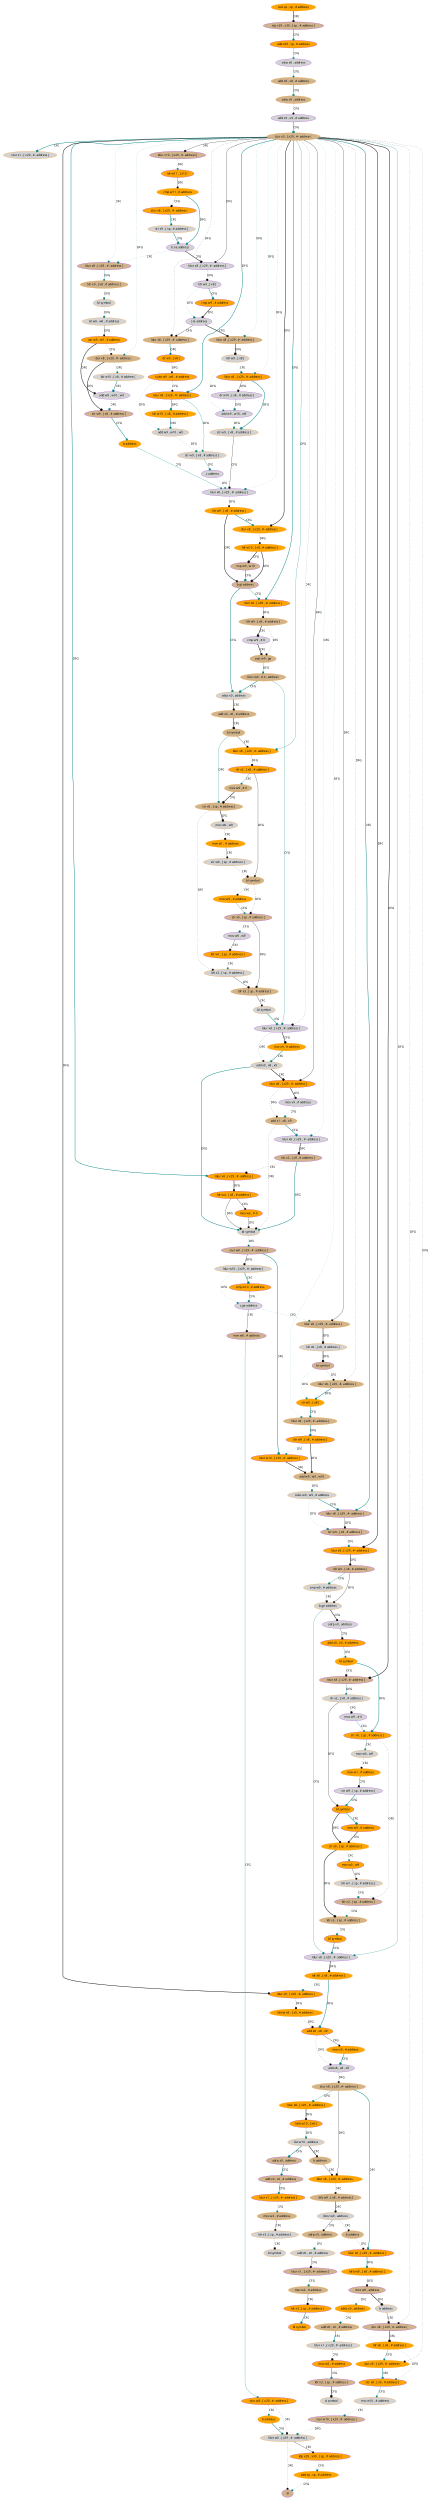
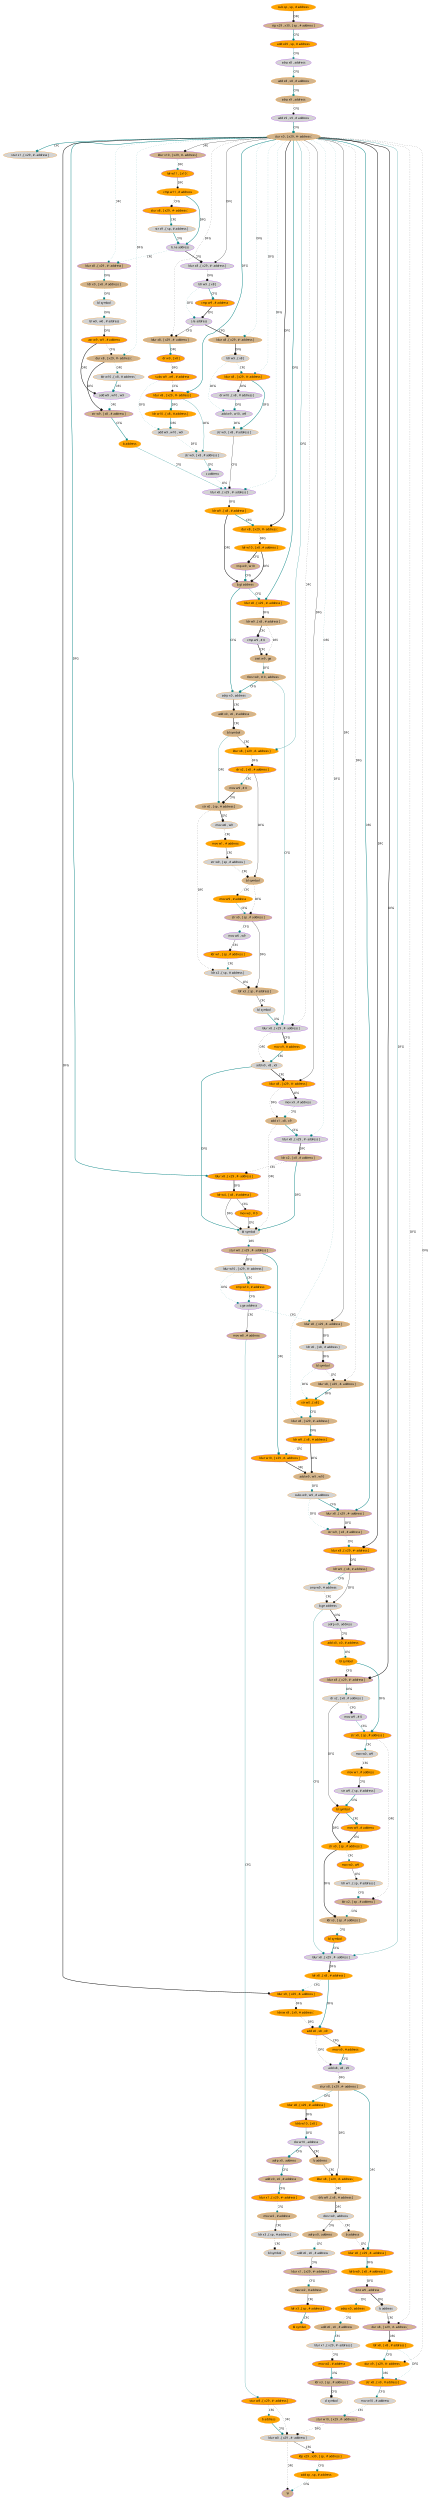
node "cbz w10 , address": color darkorange -> purple
edge "stur w10 , [ x29 , #- address ]" -> "ldur w0 , [ x29 , #- address ]": color teal -> black
